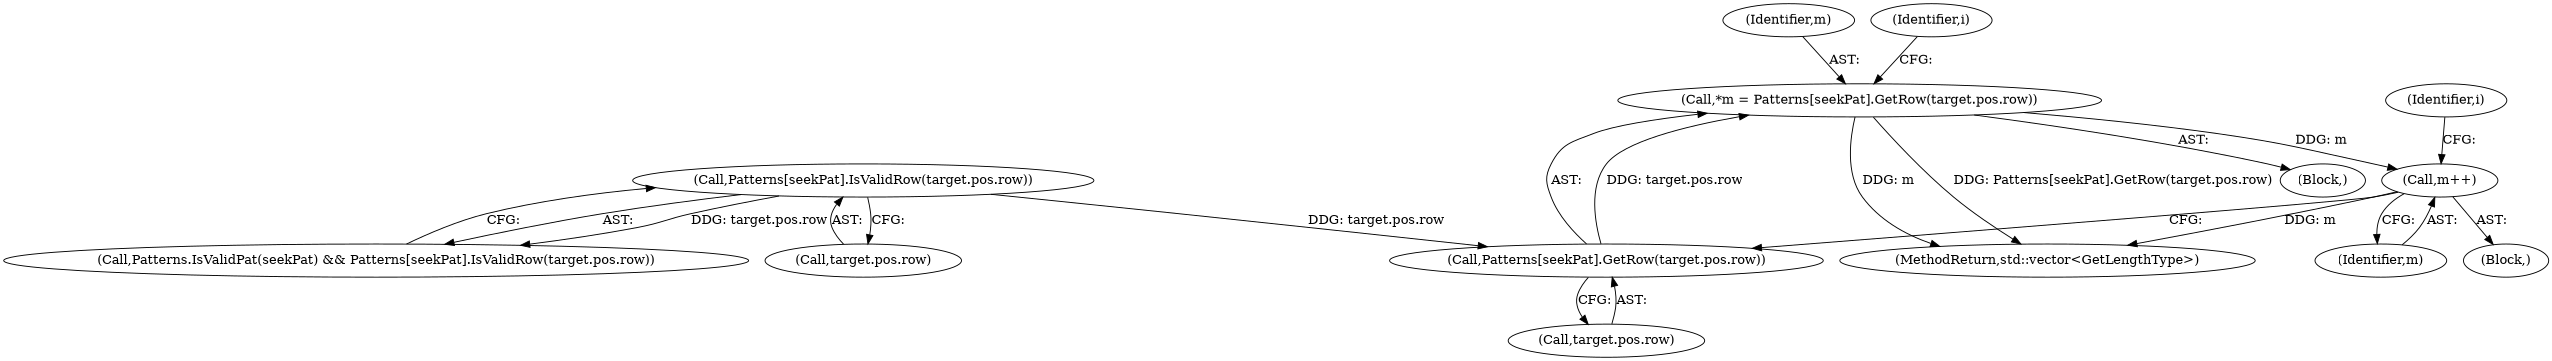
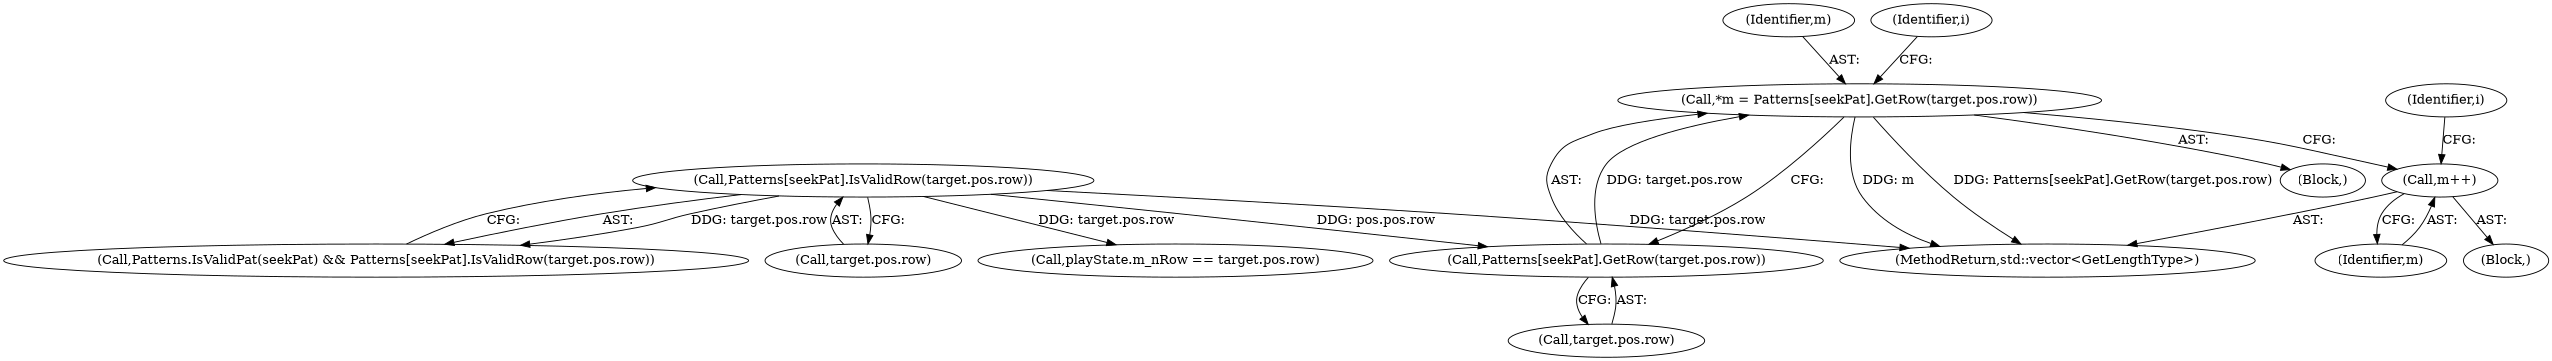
edge "(Call,*m = Patterns[seekPat].GetRow(target.pos.row))" -> "(Call,m++)": label "DDG: m" -> "CFG: "
edge "(Call,Patterns[seekPat].IsValidRow(target.pos.row))" -> "(MethodReturn,std::vector<GetLengthType>)": added, label "DDG: target.pos.row"
edge "(Call,Patterns[seekPat].IsValidRow(target.pos.row))" -> "(Call,Patterns[seekPat].GetRow(target.pos.row))": label "DDG: target.pos.row" -> "DDG: pos.pos.row"
edge "(Call,m++)" -> "(MethodReturn,std::vector<GetLengthType>)": label "DDG: m" -> "AST: "
edge "(Call,m++)" -> "(Call,Patterns[seekPat].GetRow(target.pos.row))": now "(Call,*m = Patterns[seekPat].GetRow(target.pos.row))" -> "(Call,Patterns[seekPat].GetRow(target.pos.row))"
node "(Call,playState.m_nRow == target.pos.row)": added
